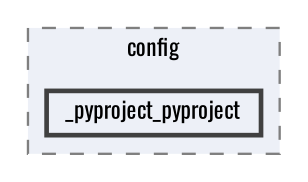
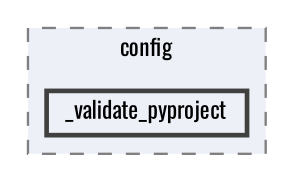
node "_pyproject_pyproject": label "_pyproject_pyproject" -> "_validate_pyproject"
